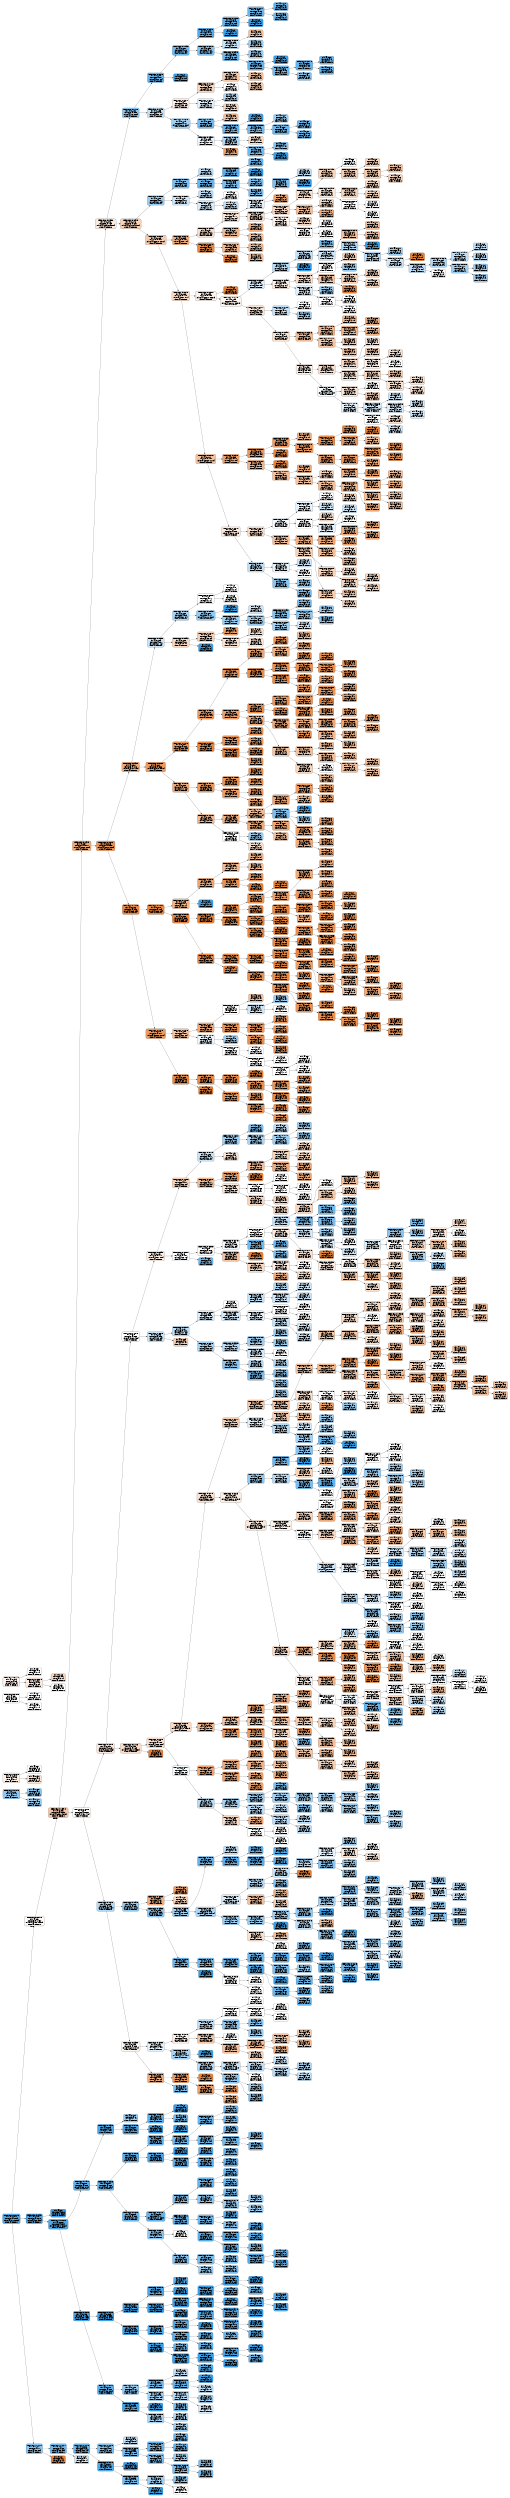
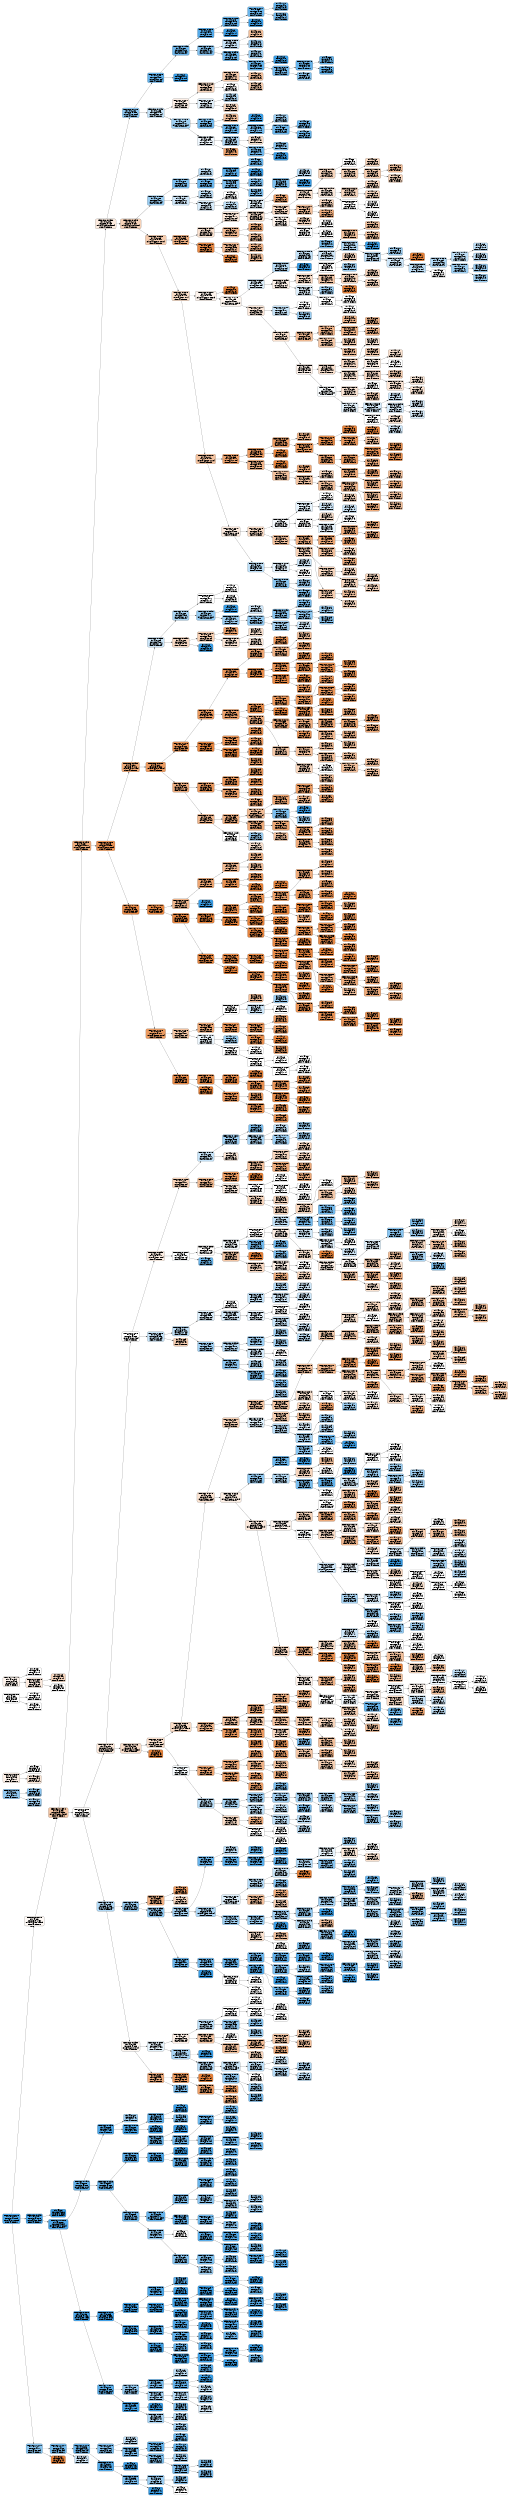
node "Feature 2 ≤ 590.0": removed
